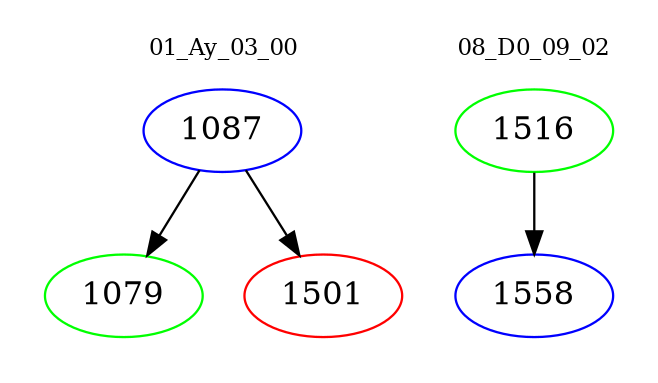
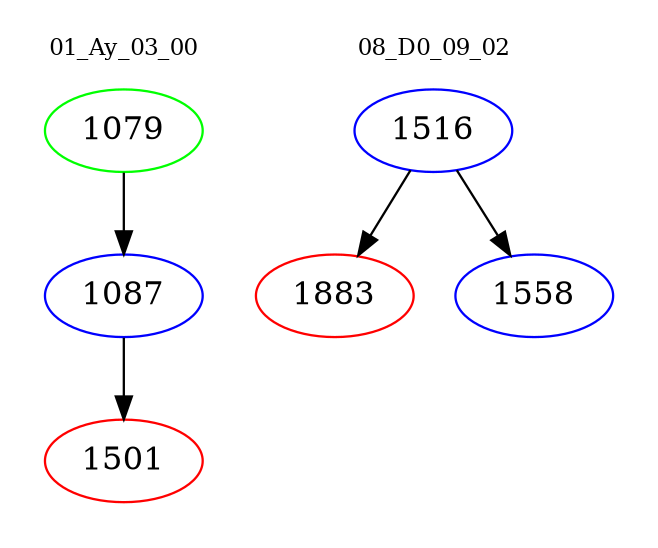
node "1516": color green -> blue
edge "1087" -> "1079": reversed
node "1883": added
